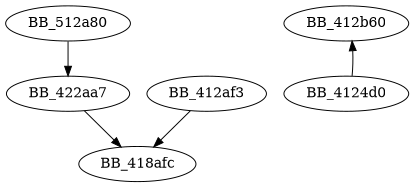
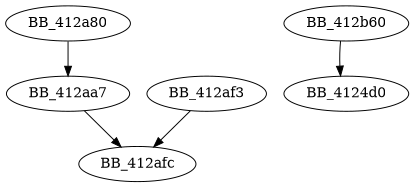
node "BB_512a80": label "BB_512a80" -> "BB_412a80"
edge "BB_4124d0" -> "BB_412b60": reversed
node "BB_422aa7": label "BB_422aa7" -> "BB_412aa7"
node "BB_418afc": label "BB_418afc" -> "BB_412afc"
